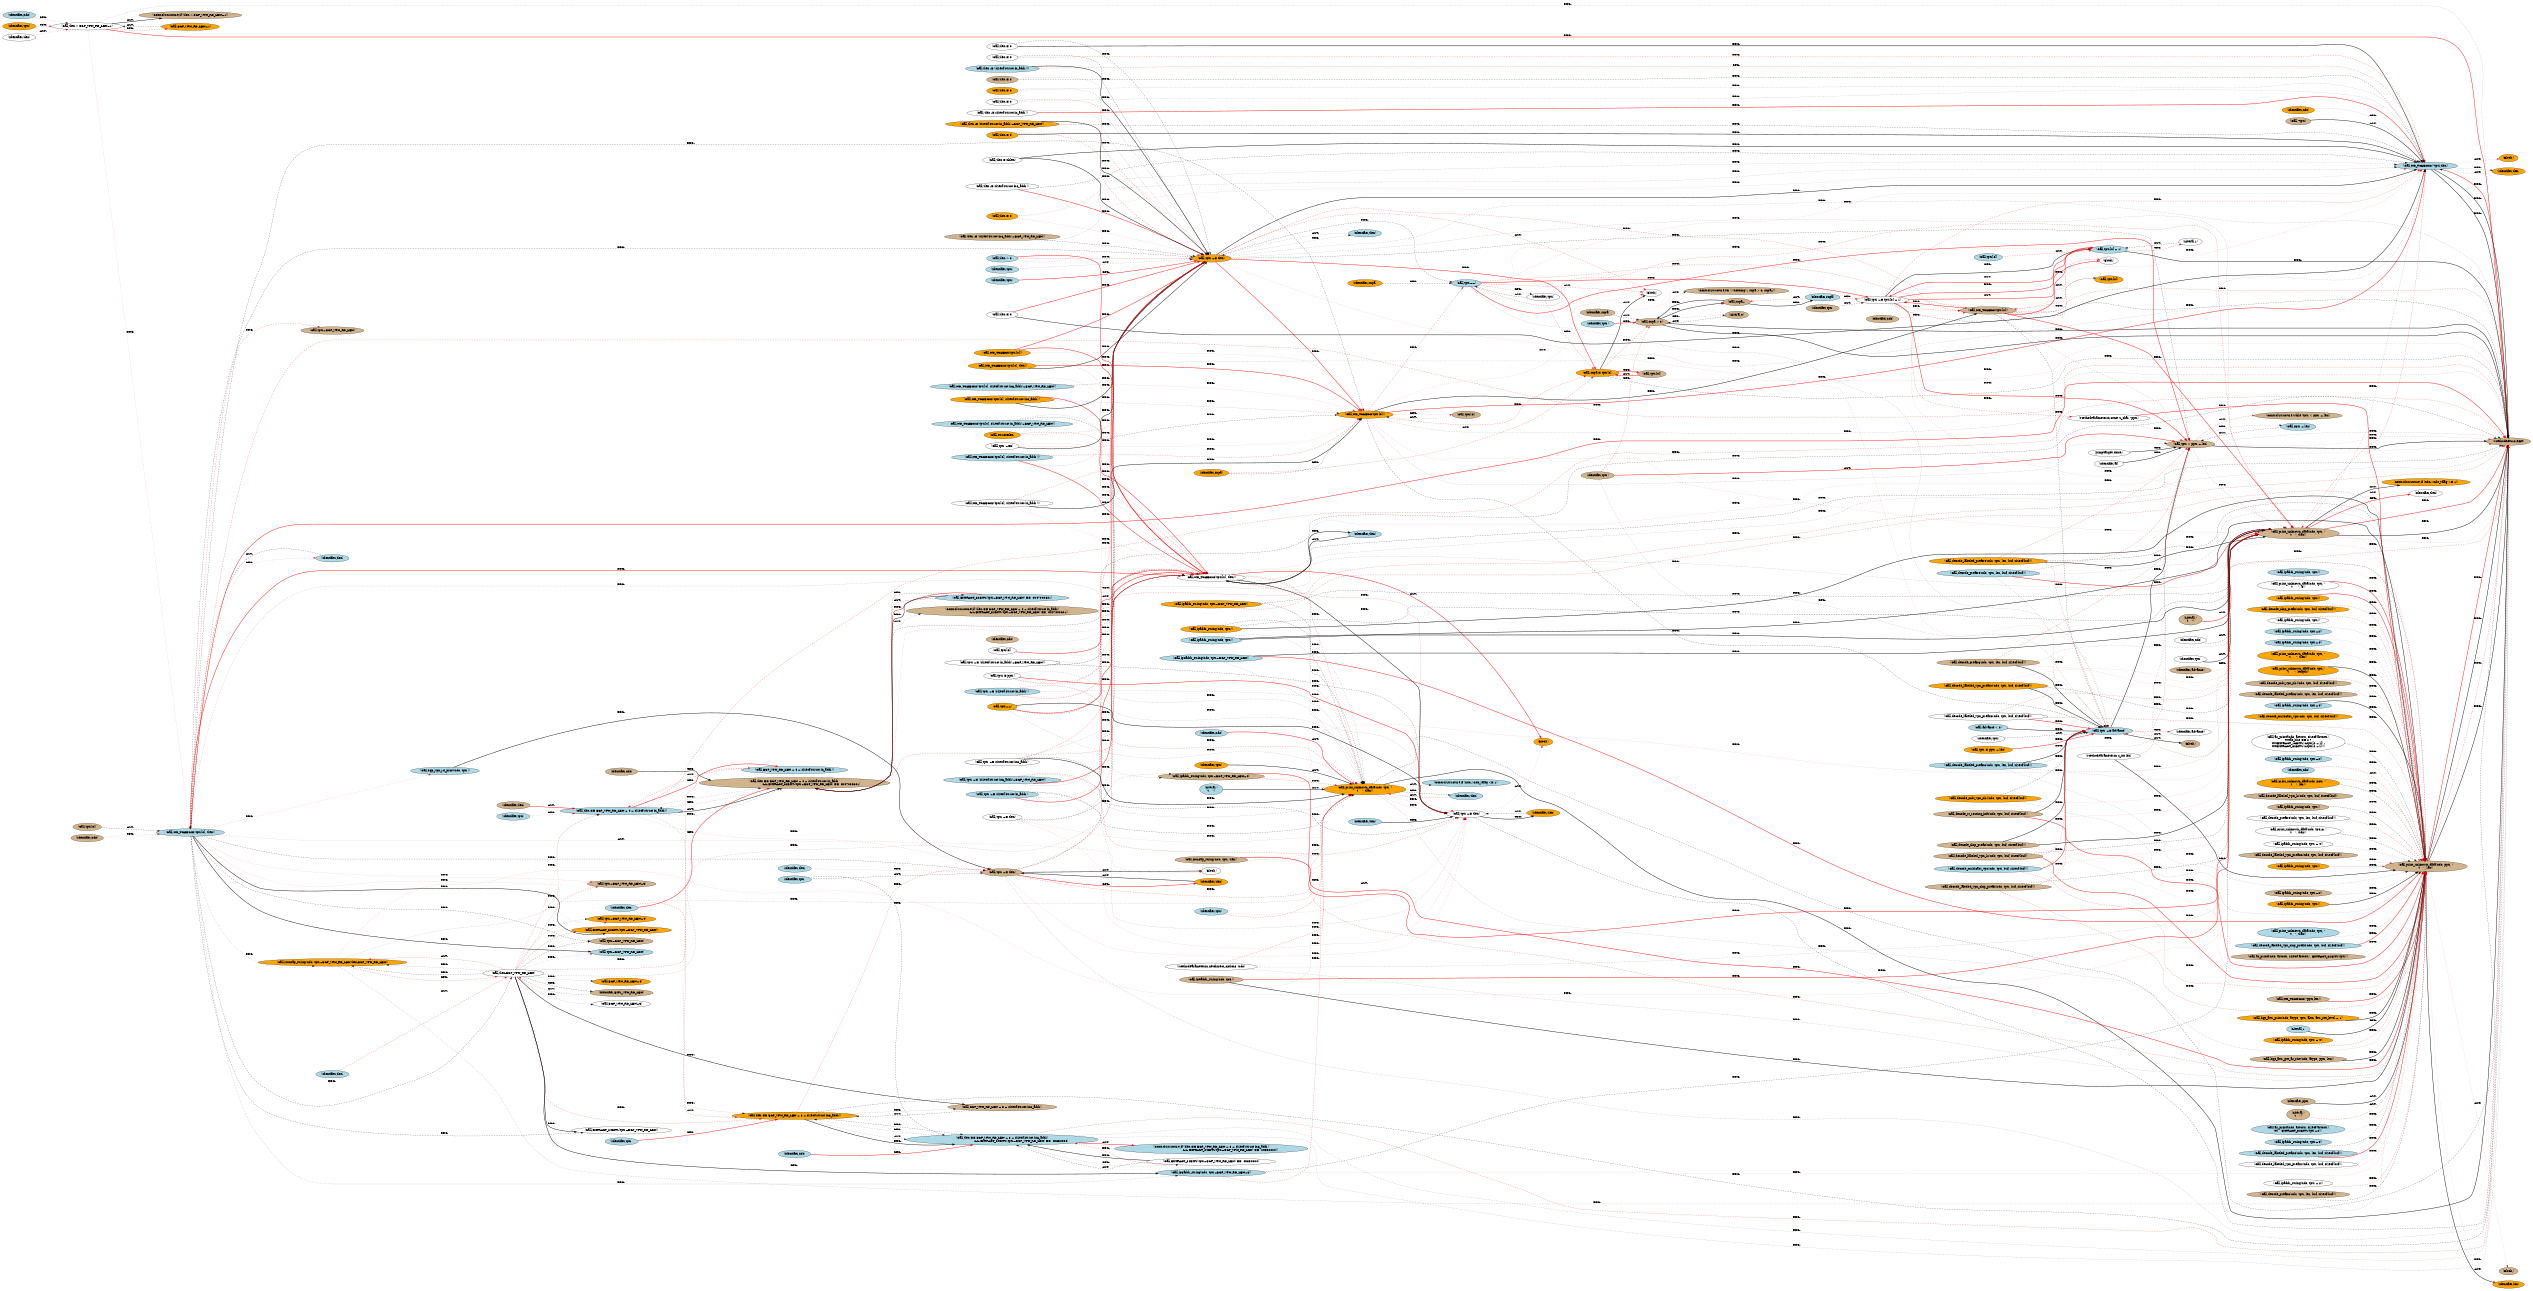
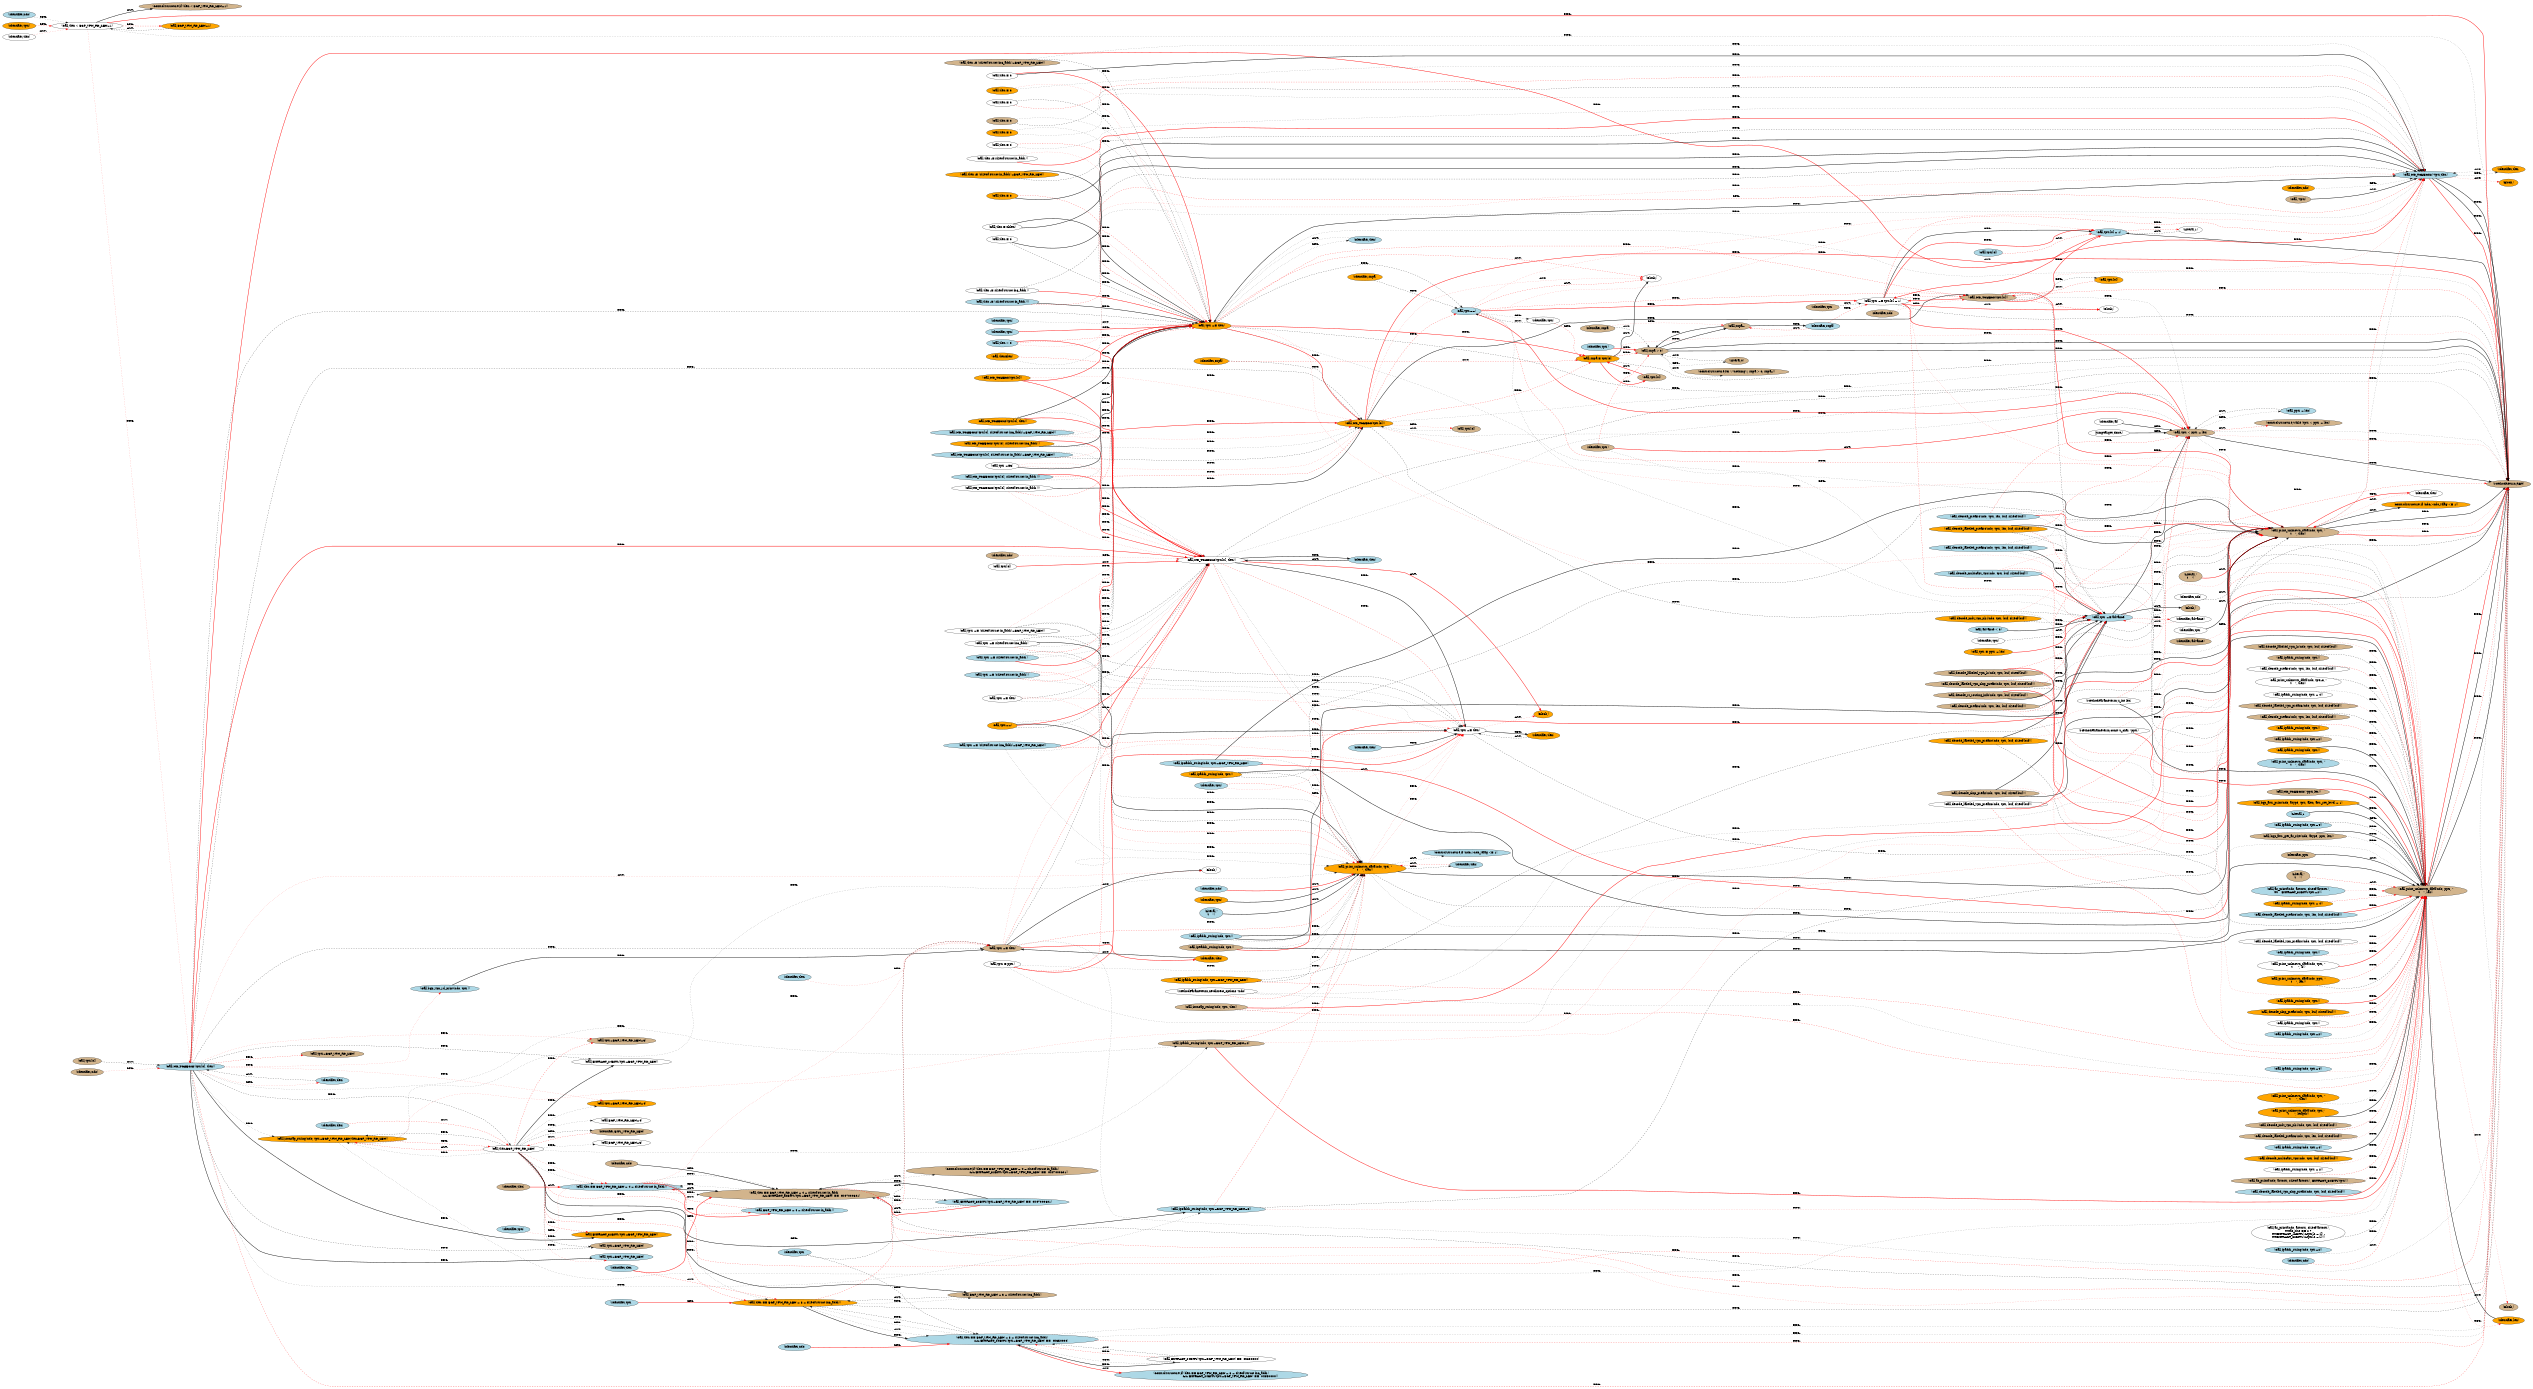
edge "(Call,tptr += tptr[0] + 1)" -> "(MethodParameterIn,const u_char *pptr)": now "(Call,tptr += tptr[0] + 1)" -> "(Call,tptr += advance)"
node "(Call,struct=len)": label "(Call,struct=len)" -> "(Call,tlen=len)"
node "(Call,BGP_VPN_RD_LEN+4)": fillcolor orange -> white
